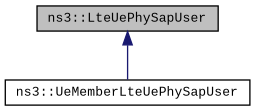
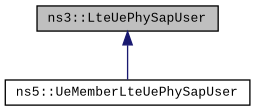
node "ns3::UeMemberLteUePhySapUser": label "ns3::UeMemberLteUePhySapUser" -> "ns5::UeMemberLteUePhySapUser"
